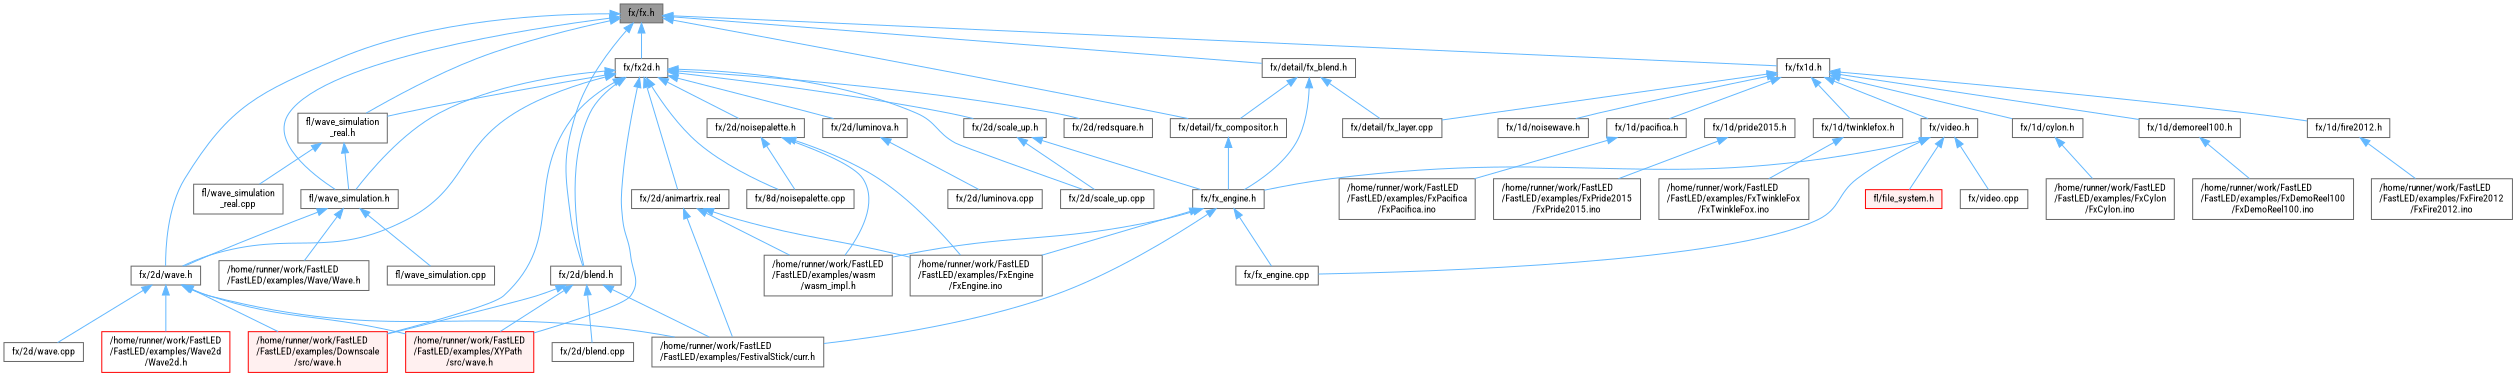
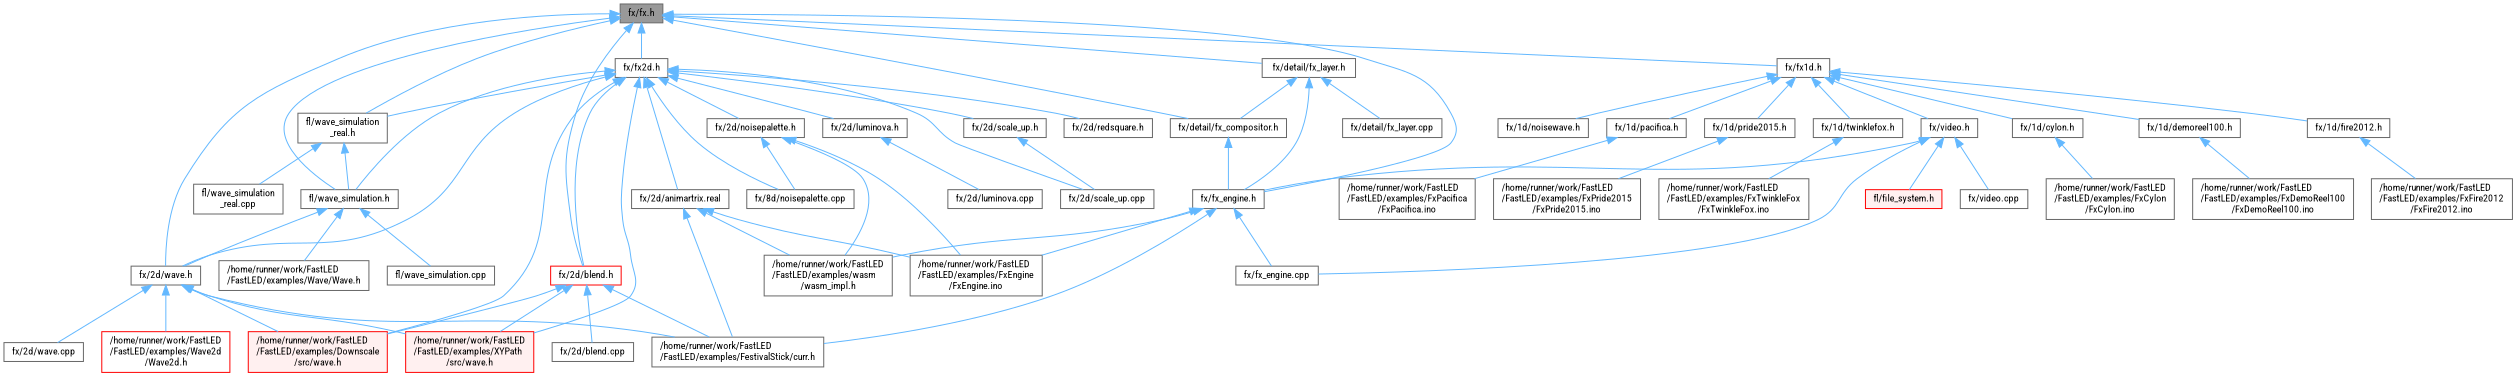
node "fx/detail/fx_blend.h": label "fx/detail/fx_blend.h" -> "fx/detail/fx_layer.h"
edge "fx/detail/fx_layer.cpp" -> "fx/fx1d.h": now "fx/1d/pride2015.h" -> "fx/fx1d.h"
edge "fx/fx_engine.h" -> "fx/2d/scale_up.h": now "fx/fx_engine.h" -> "fx/fx.h"
node "fx/2d/blend.h": color grey40 -> red
